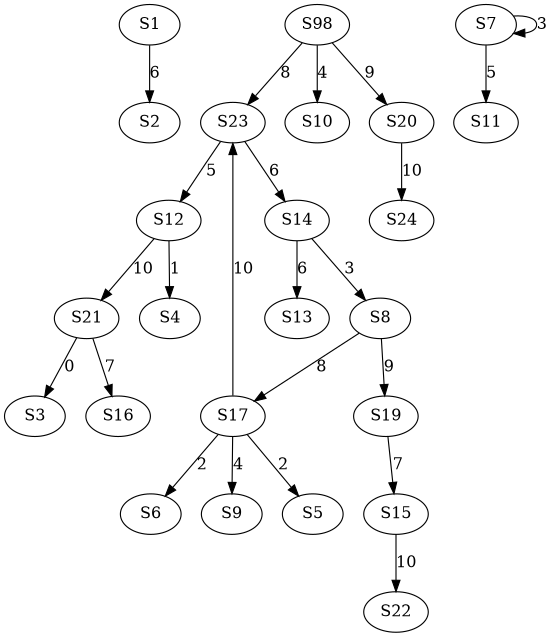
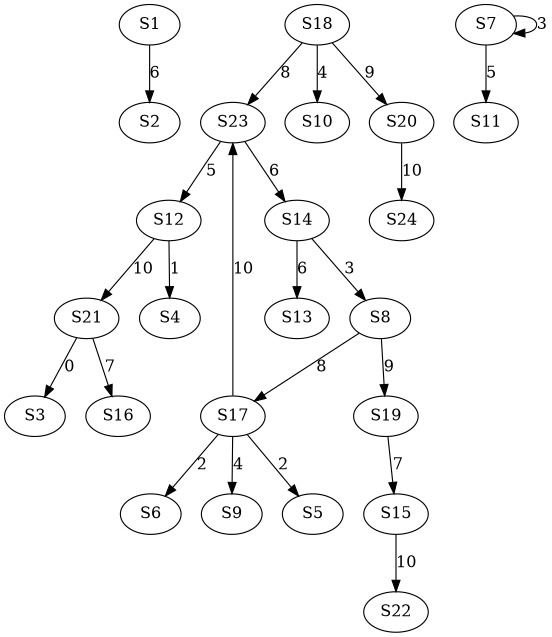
node "S98": label "S98" -> "S18"
